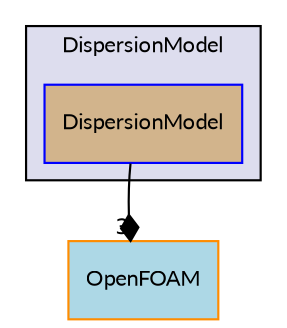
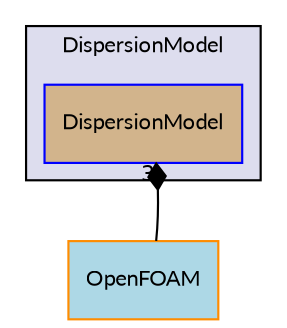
edge "DispersionModel" -> "OpenFOAM": reversed
